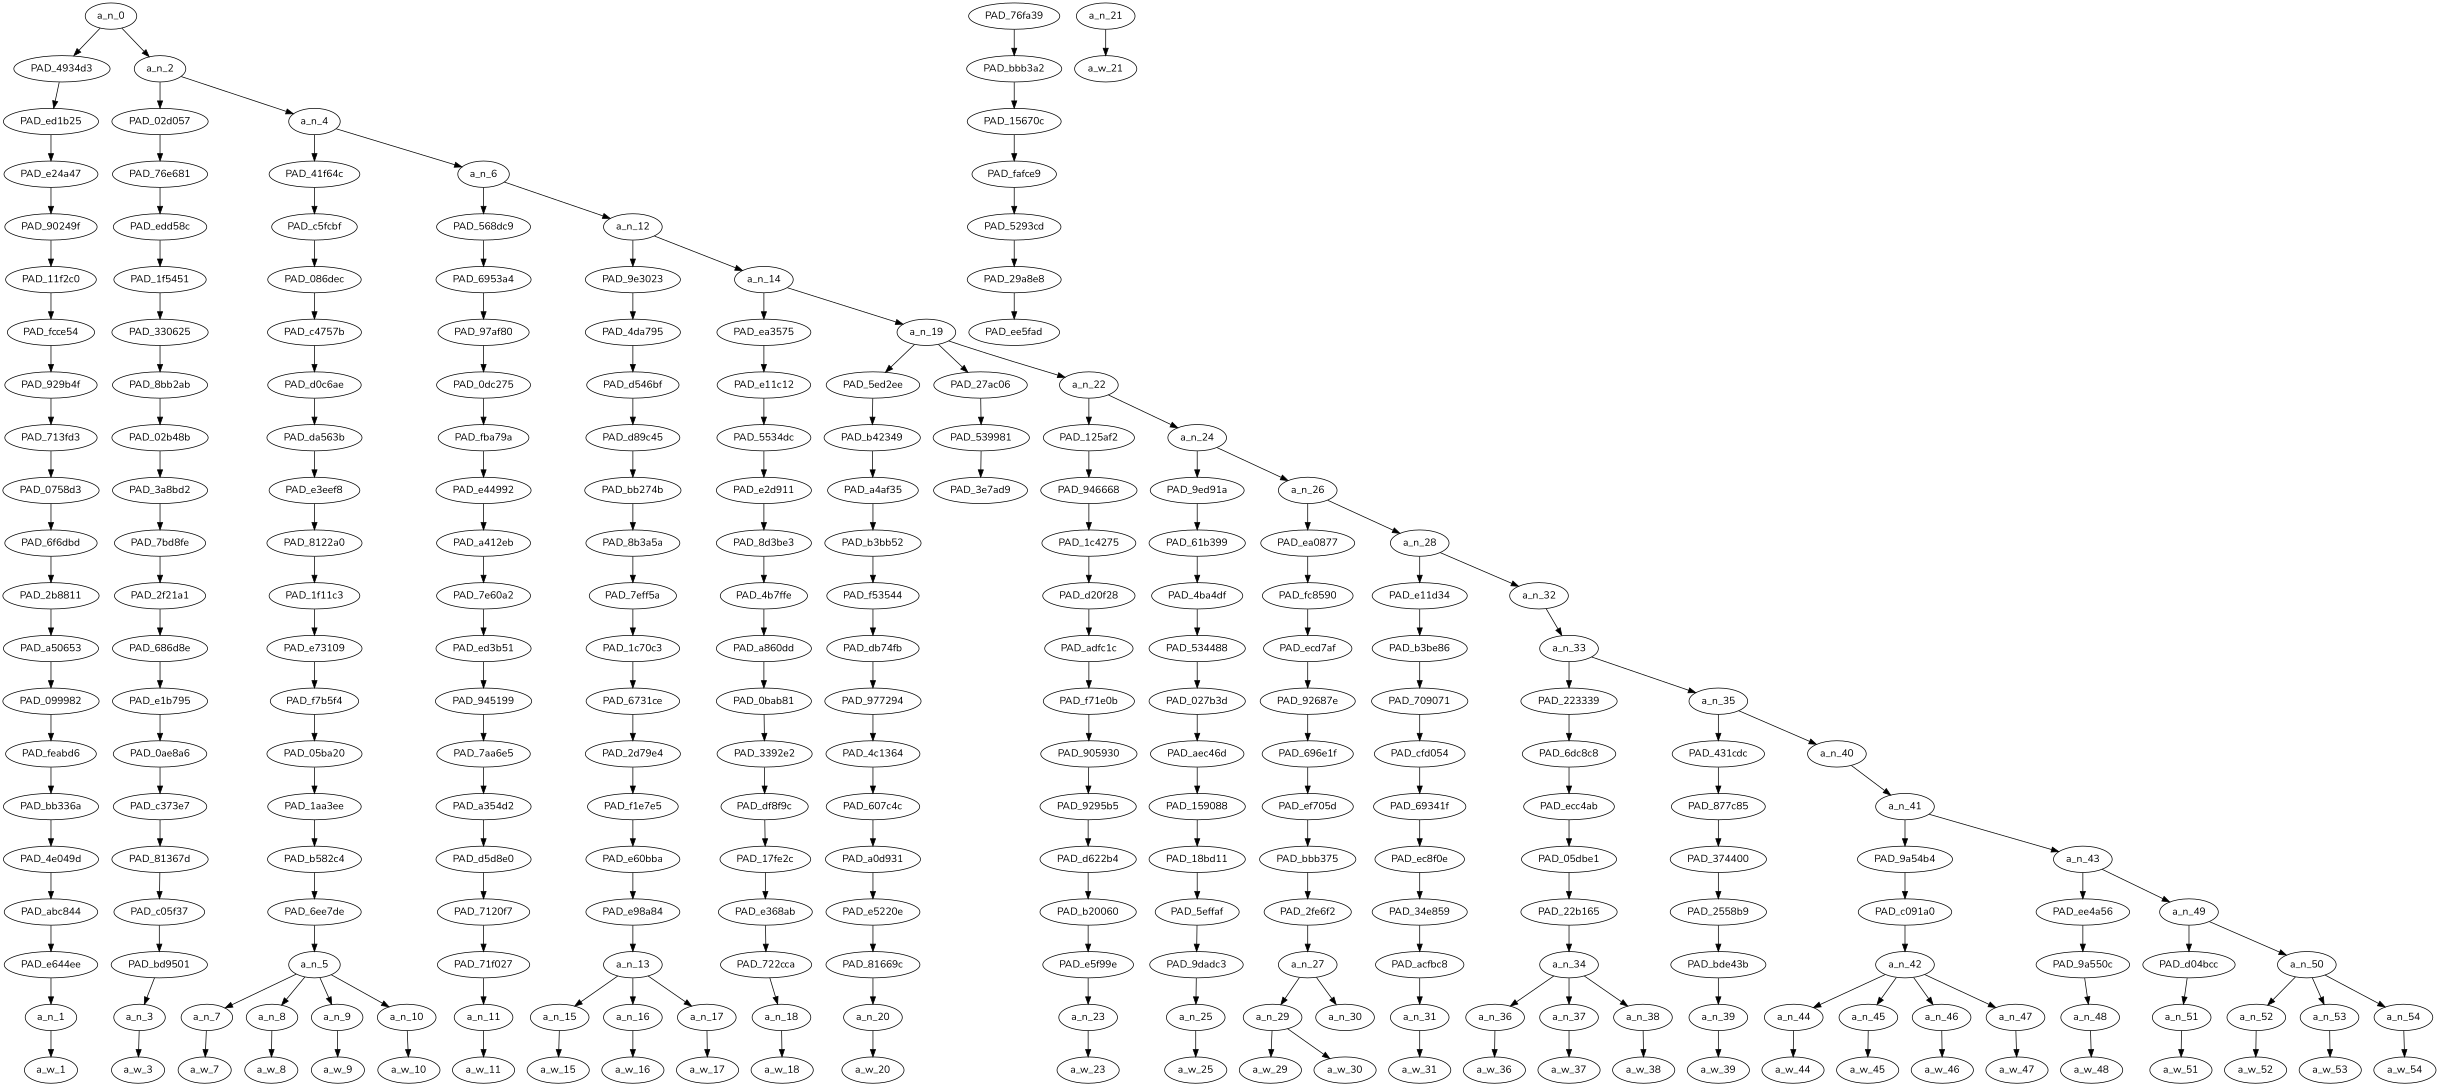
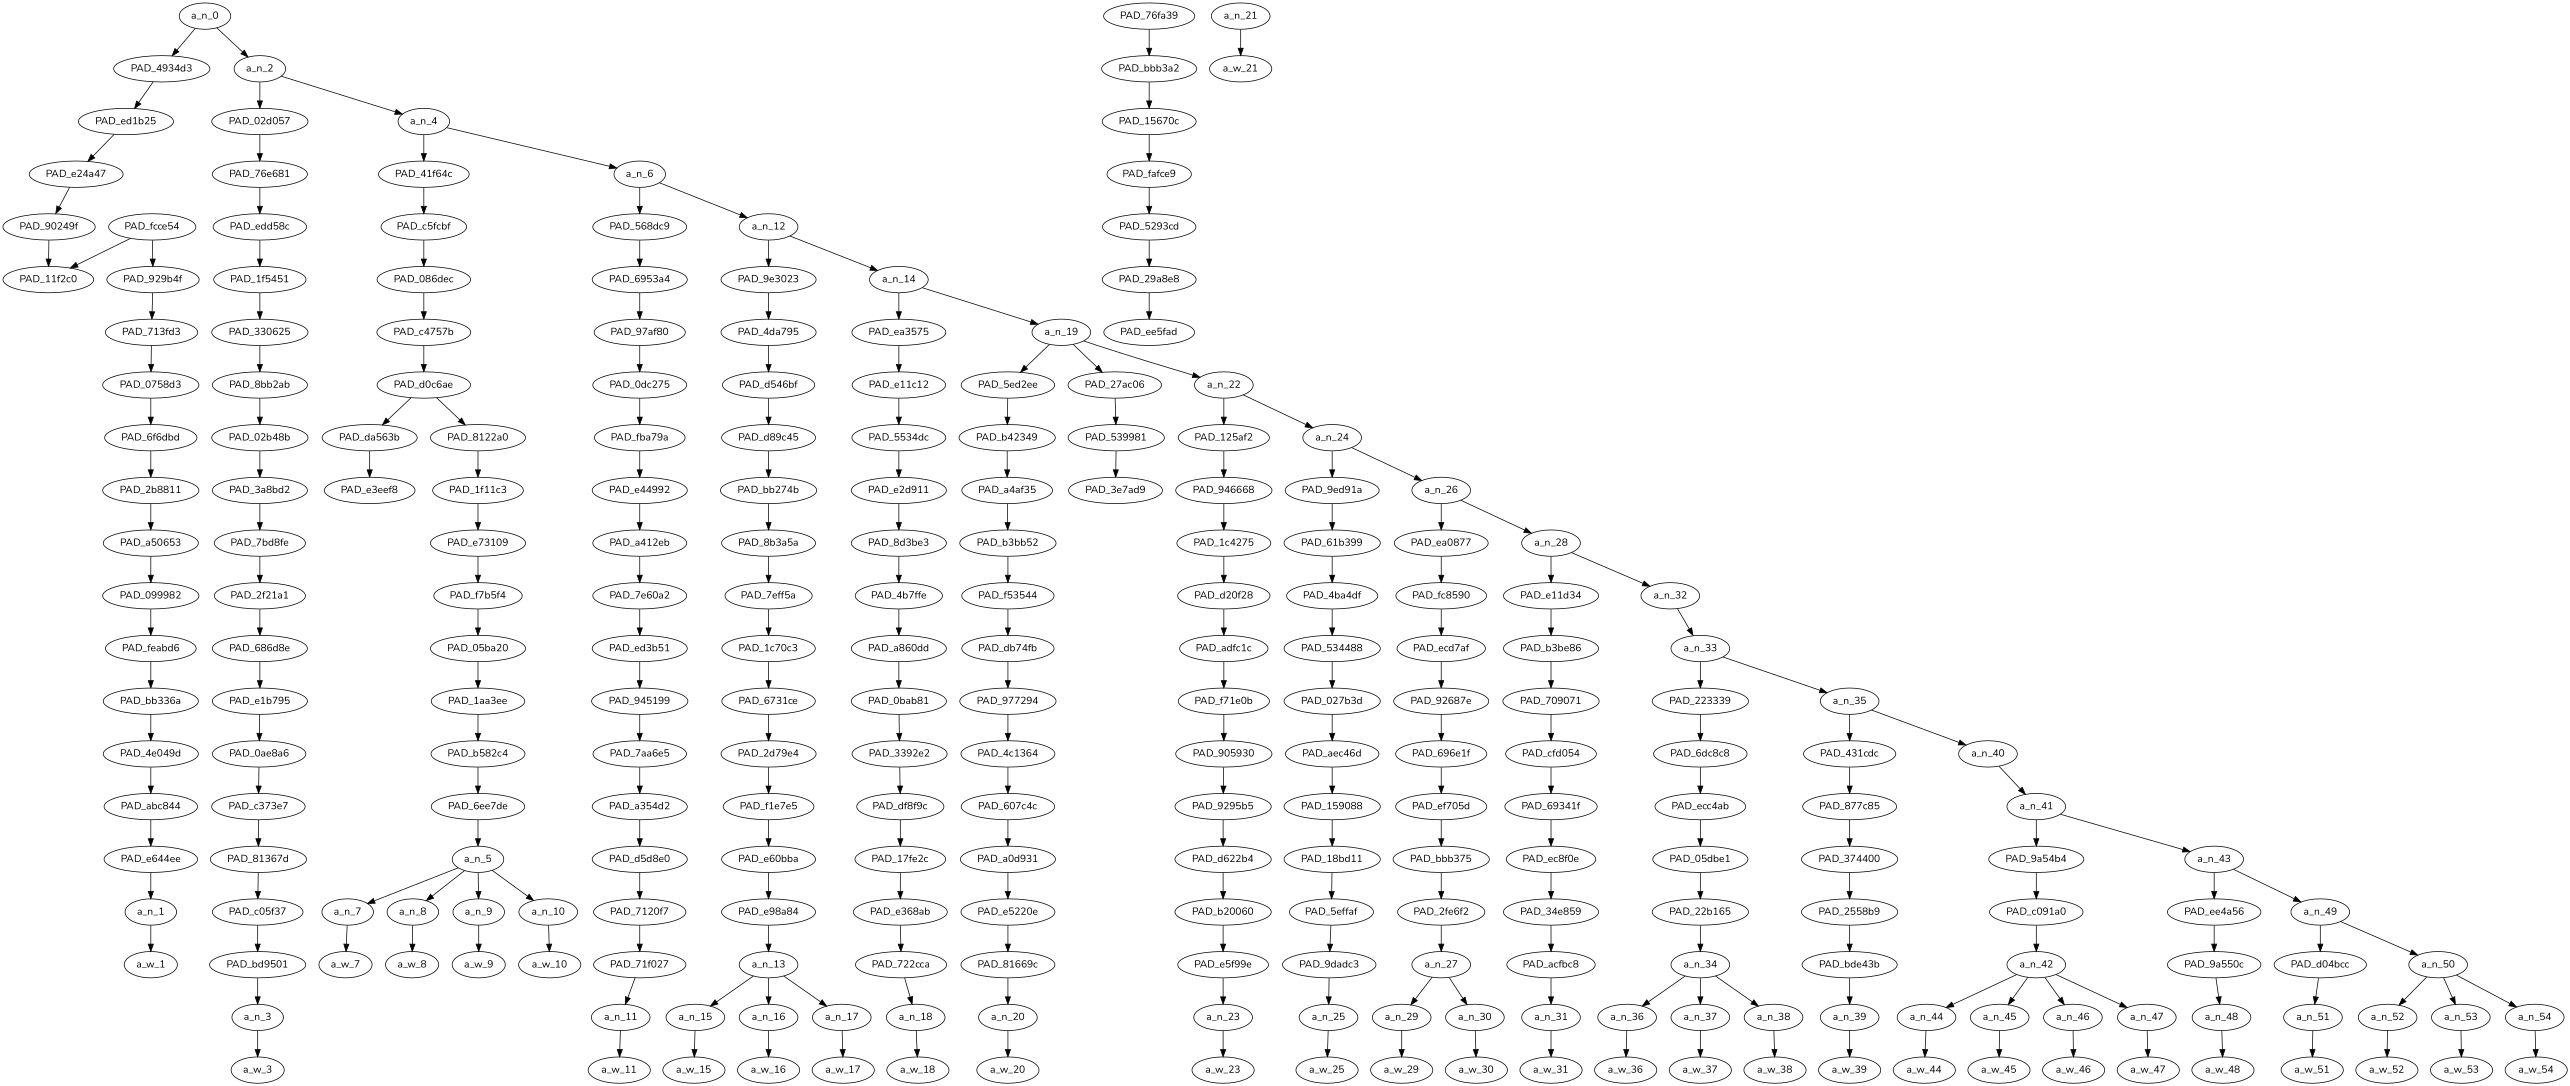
edge "PAD_11f2c0" -> "PAD_fcce54": reversed
edge "PAD_e3eef8" -> "PAD_8122a0": now "PAD_d0c6ae" -> "PAD_8122a0"
edge "a_n_29" -> "a_w_30": now "a_n_30" -> "a_w_30"
